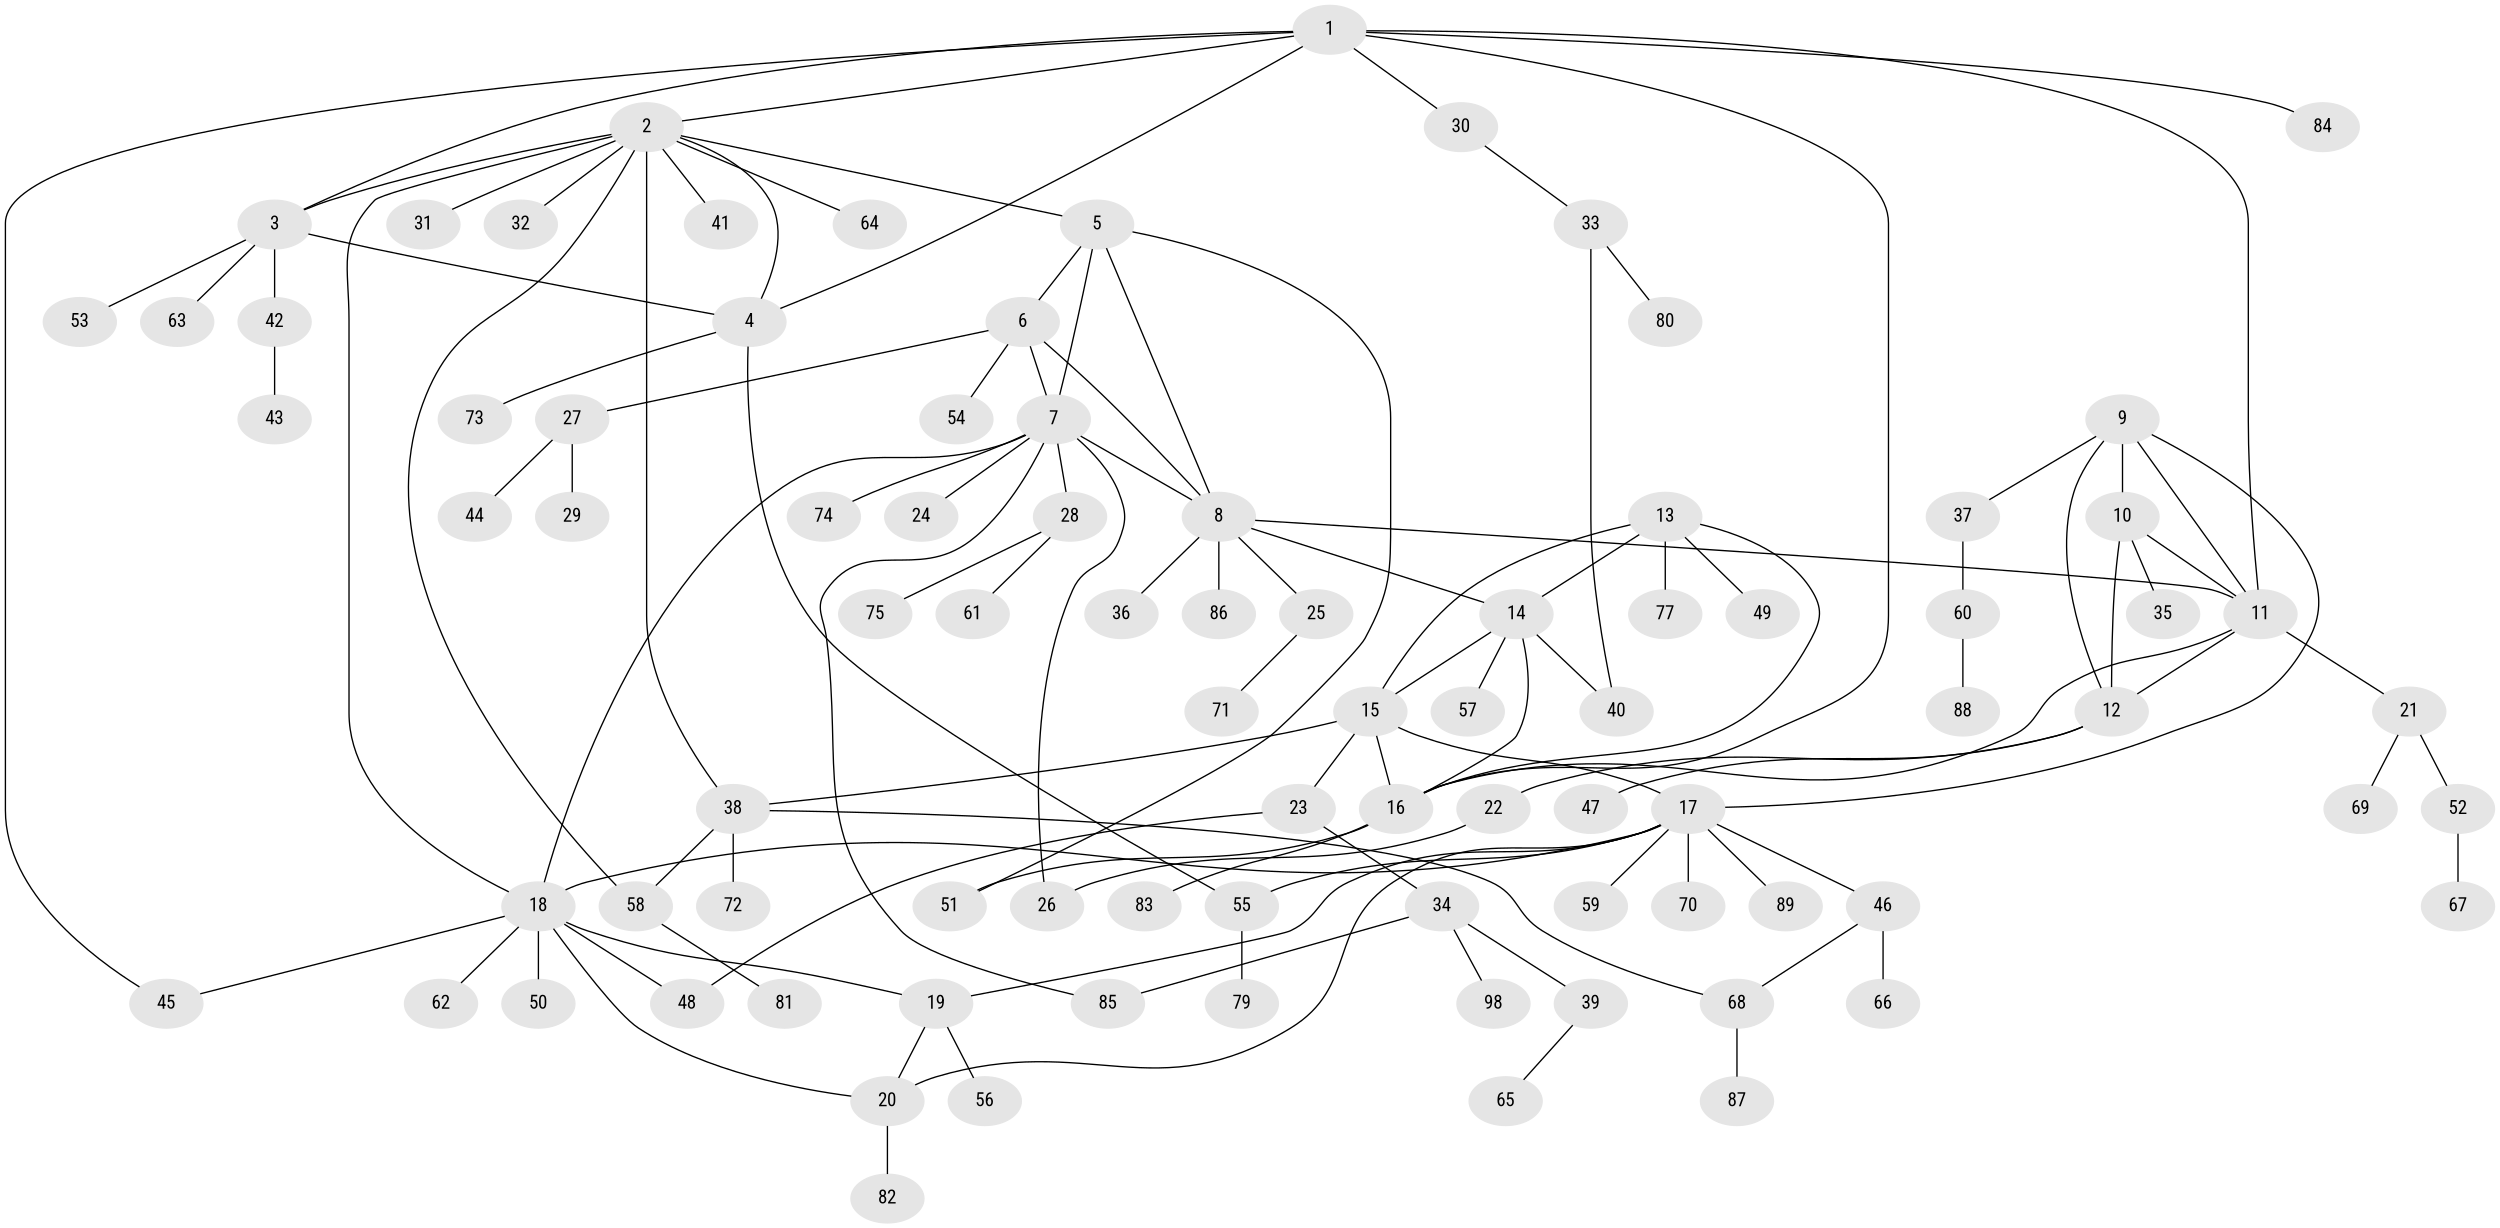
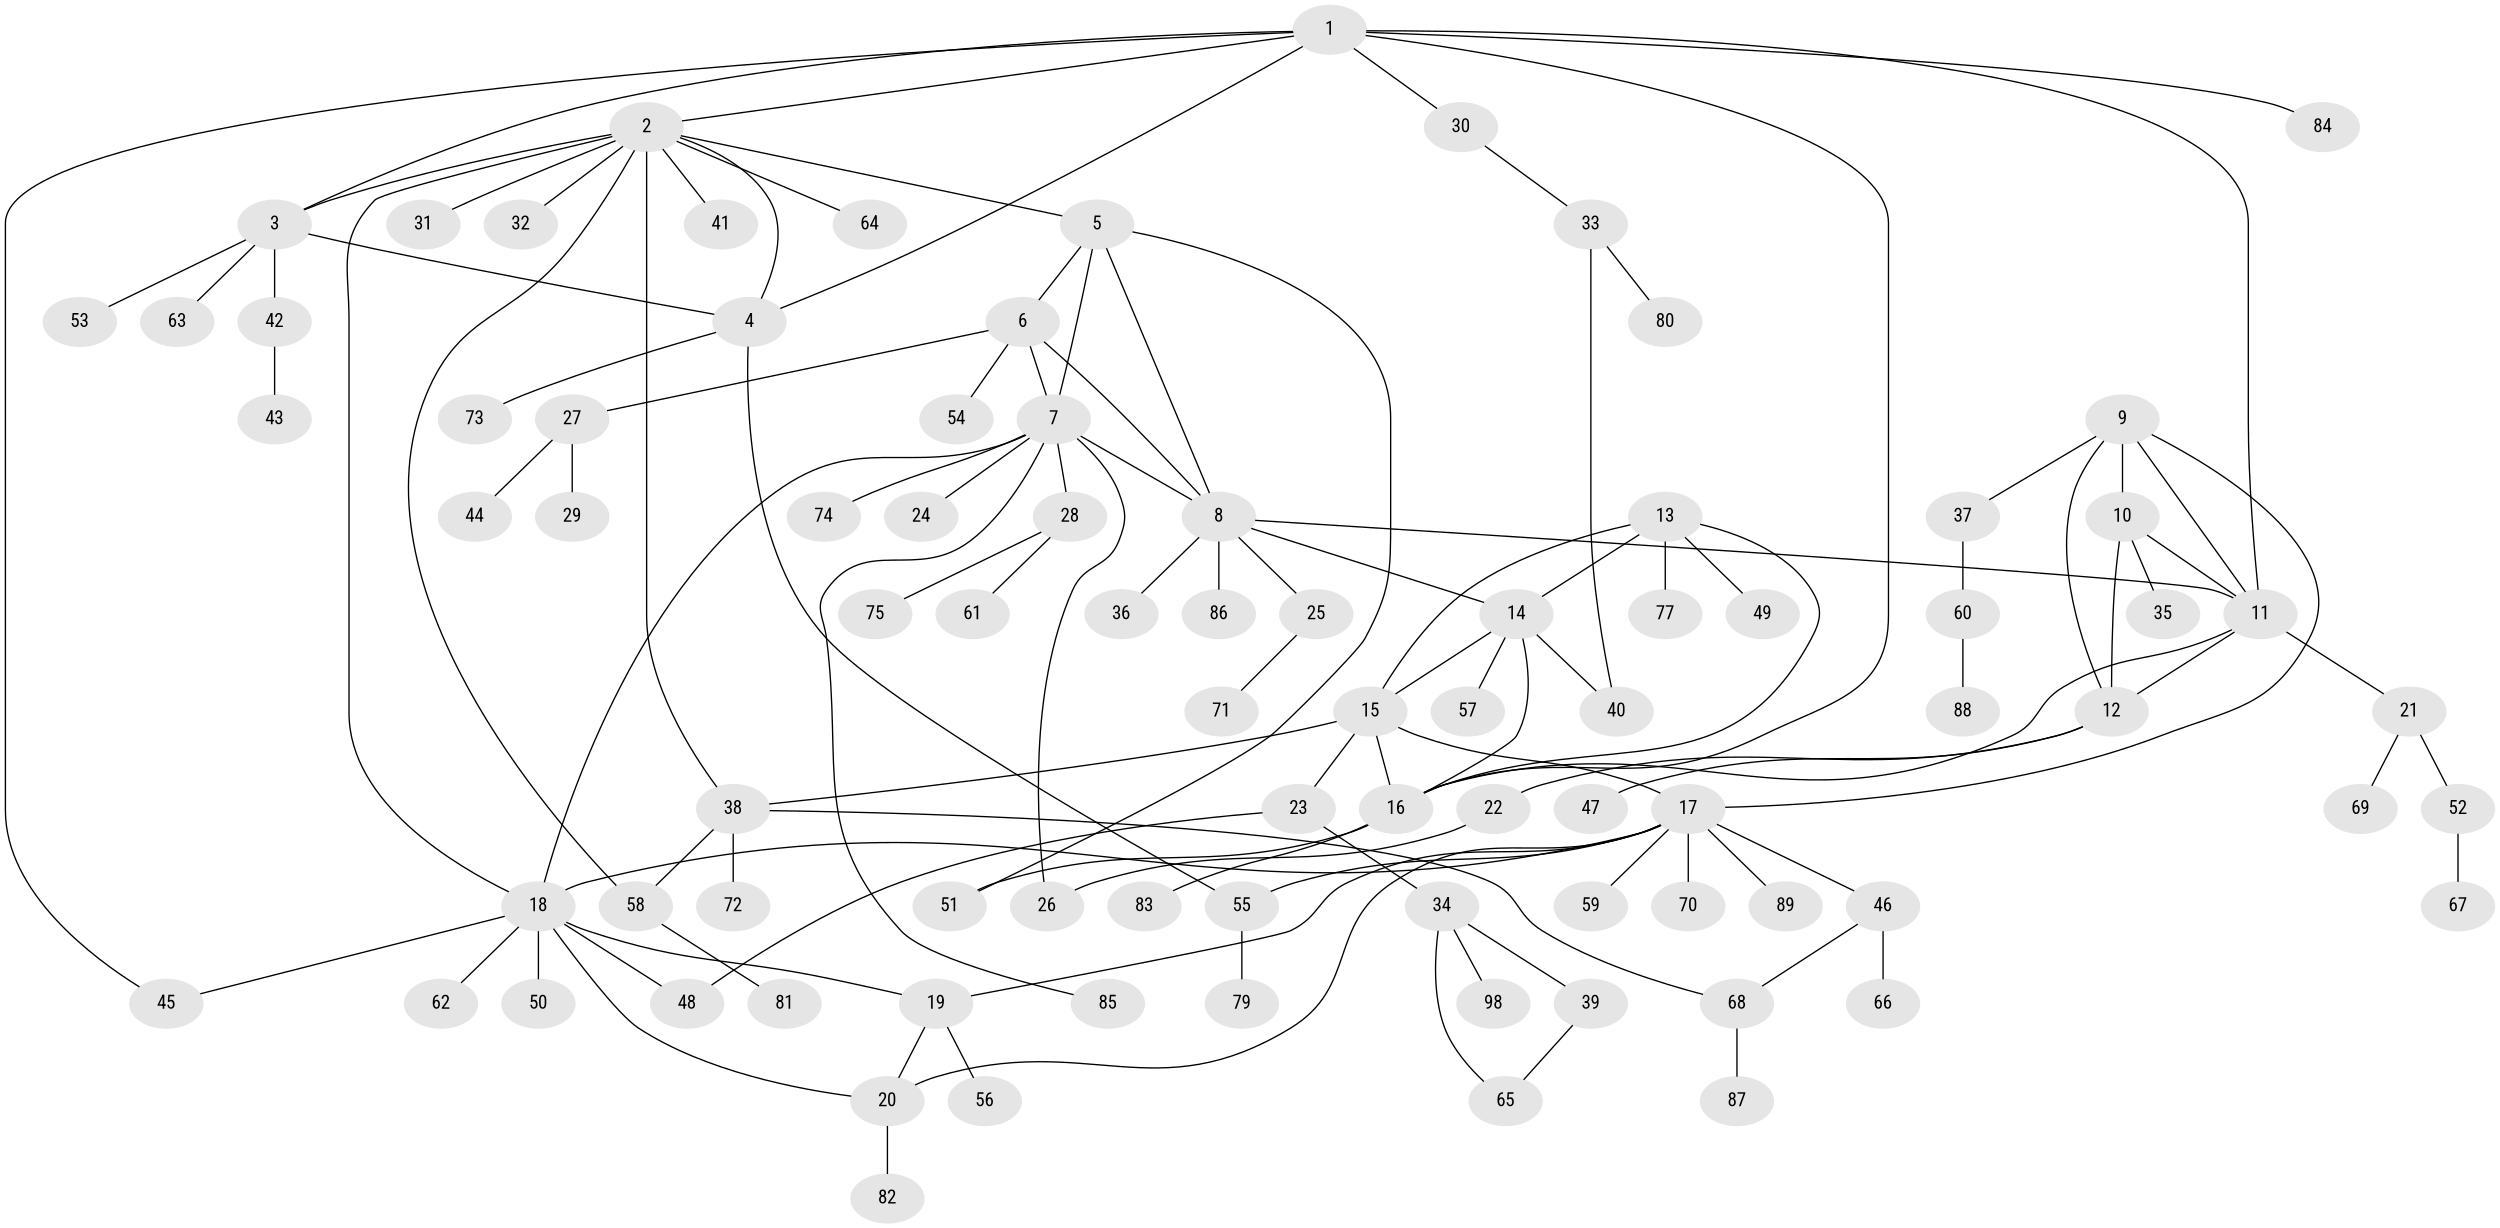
edge "34" -- "85": now "34" -- "65"
